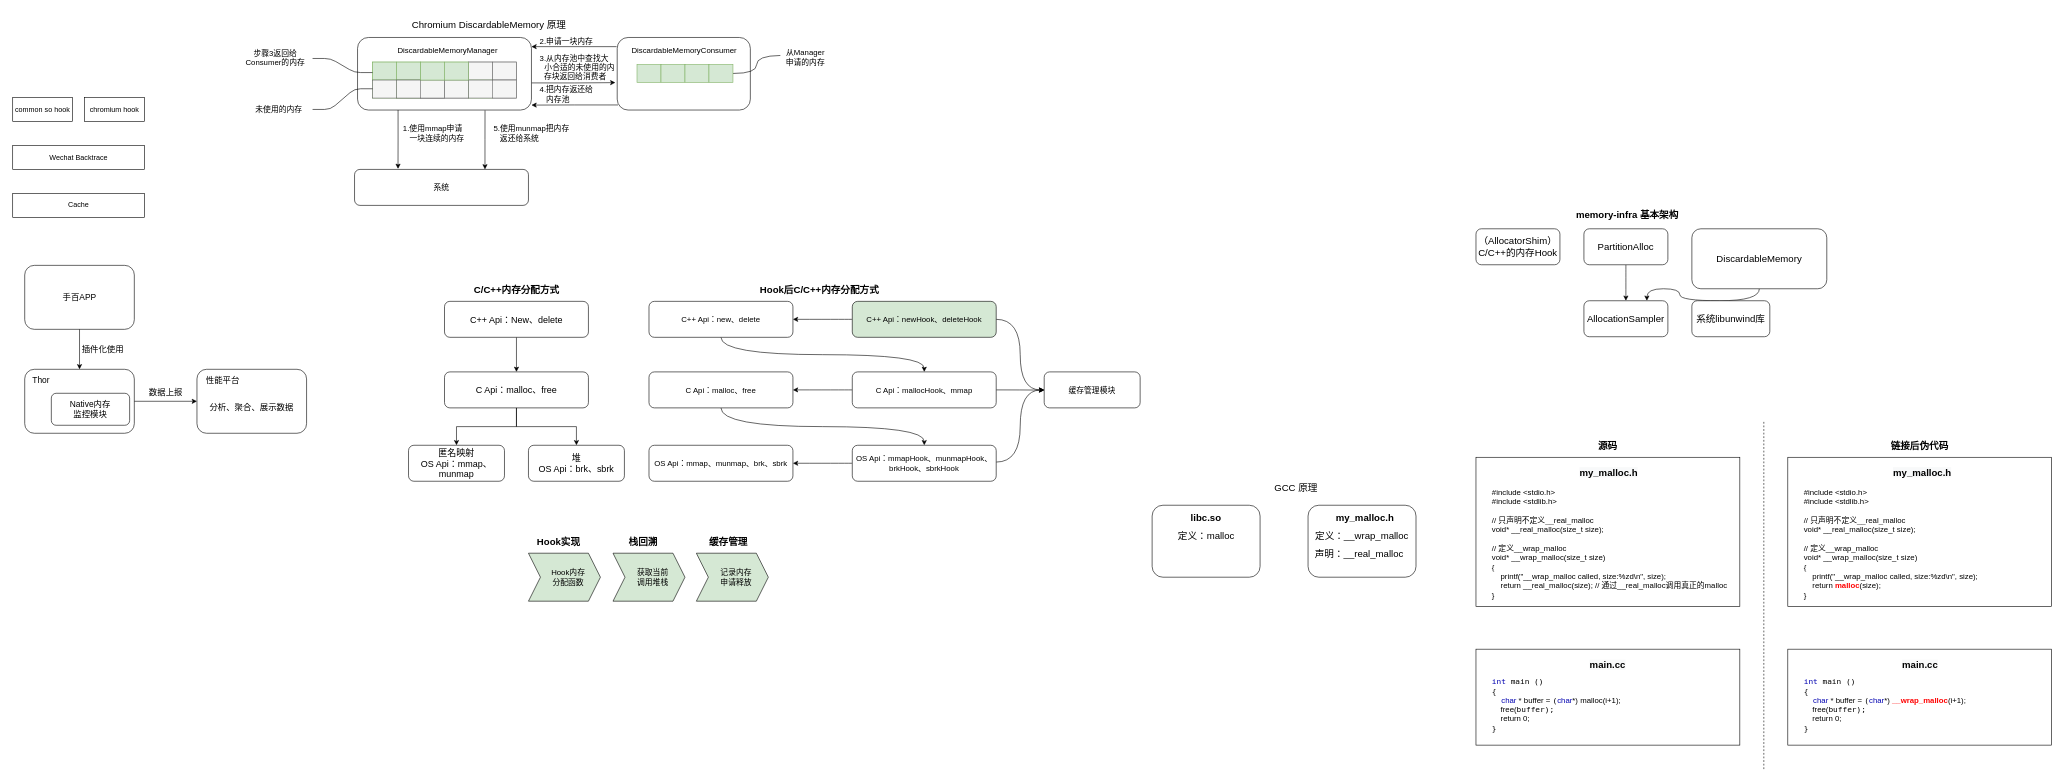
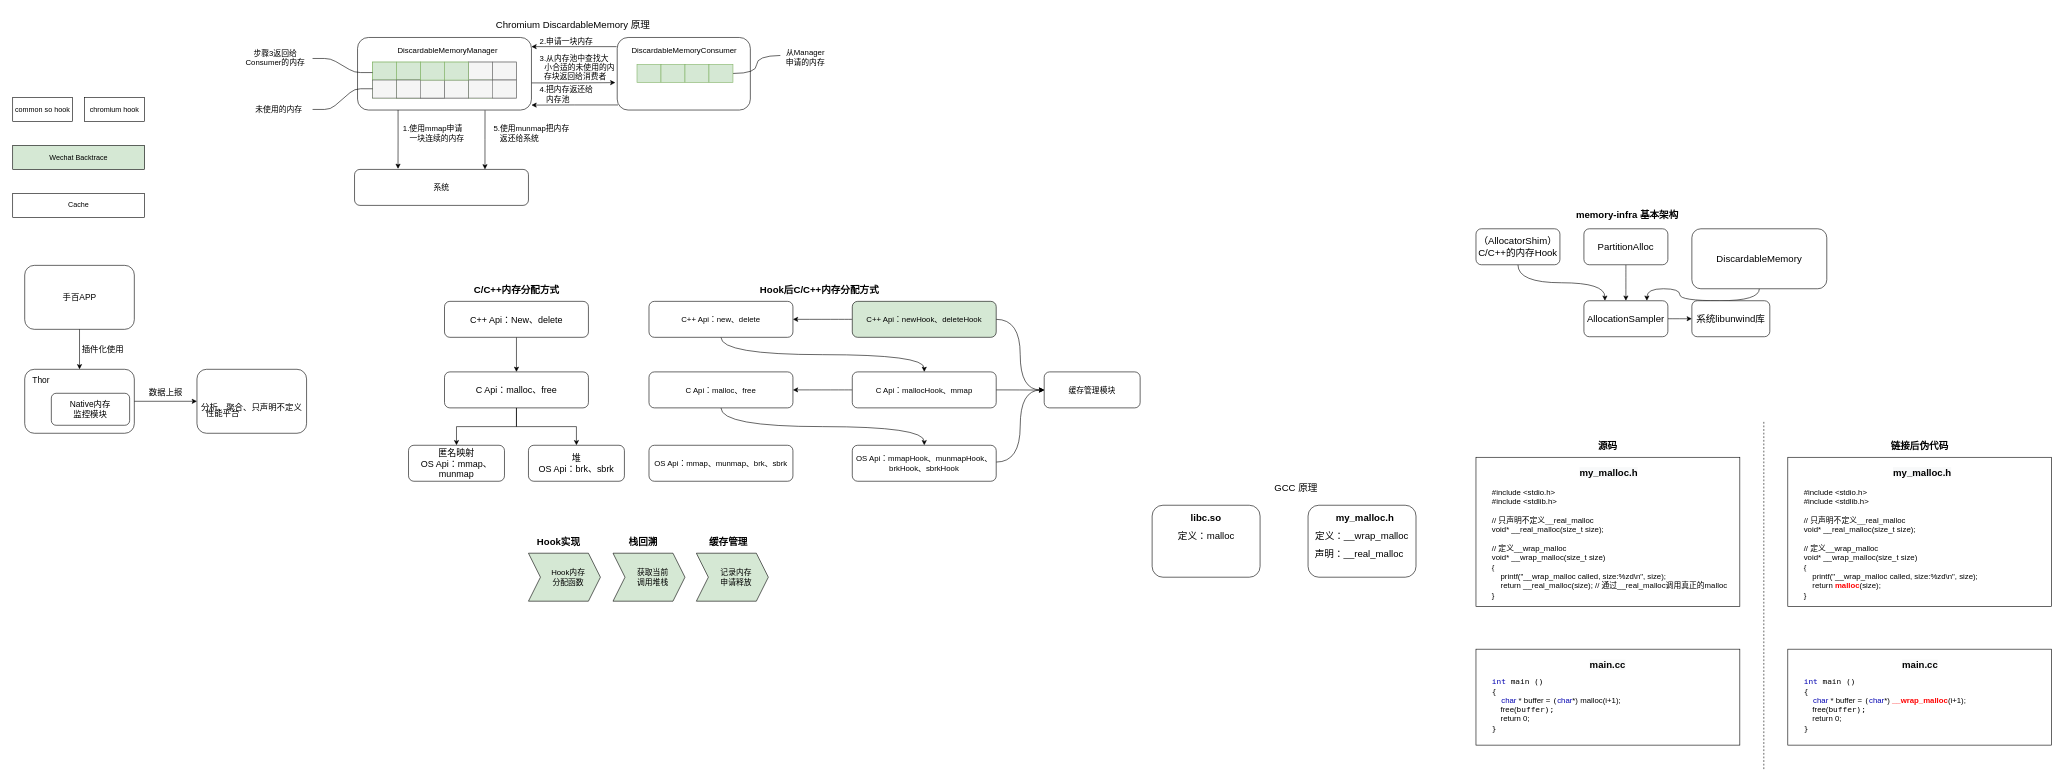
node "Chromium DiscardableMemory 原理": moved (489, 18) -> (573, 18)
node "Wechat Backtrace": fillcolor #ffffff -> #d5e8d4
edge "（AllocatorShim） C/C++的内存Hook" -> "AllocationSampler": added
edge "AllocationSampler" -> "系统libunwind库": added
node "性能平台": moved (222, 380) -> (222, 413)
node "分析、聚合、展示数据": label "分析、聚合、展示数据" -> "分析、聚合、只声明不定义"
edge "OS Api：mmapHook、munmapHook、brkHook、sbrkHook" -> "OS Api：mmap、munmap、brk、sbrk": removed
